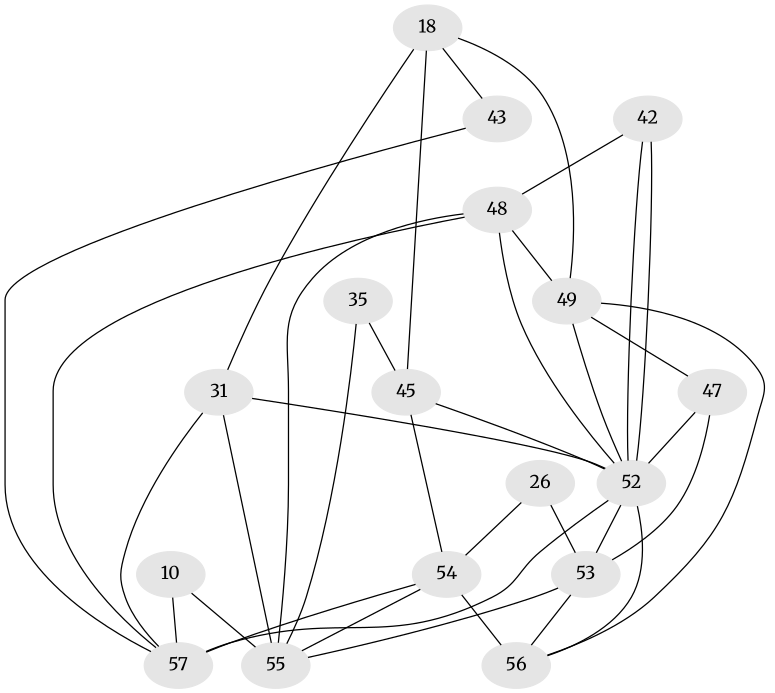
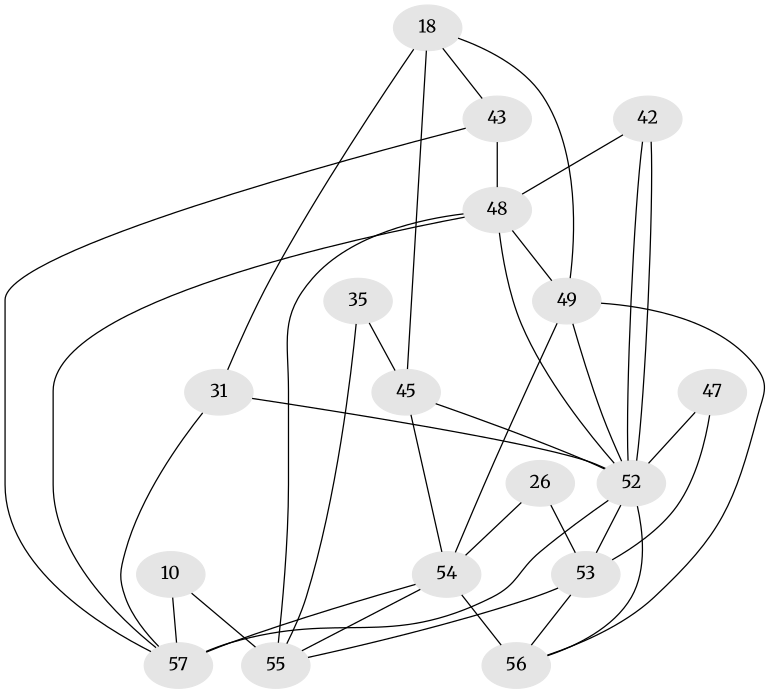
edge "43" -- "48": added
edge "49" -- "47": now "49" -- "54"
edge "31" -- "55": removed
